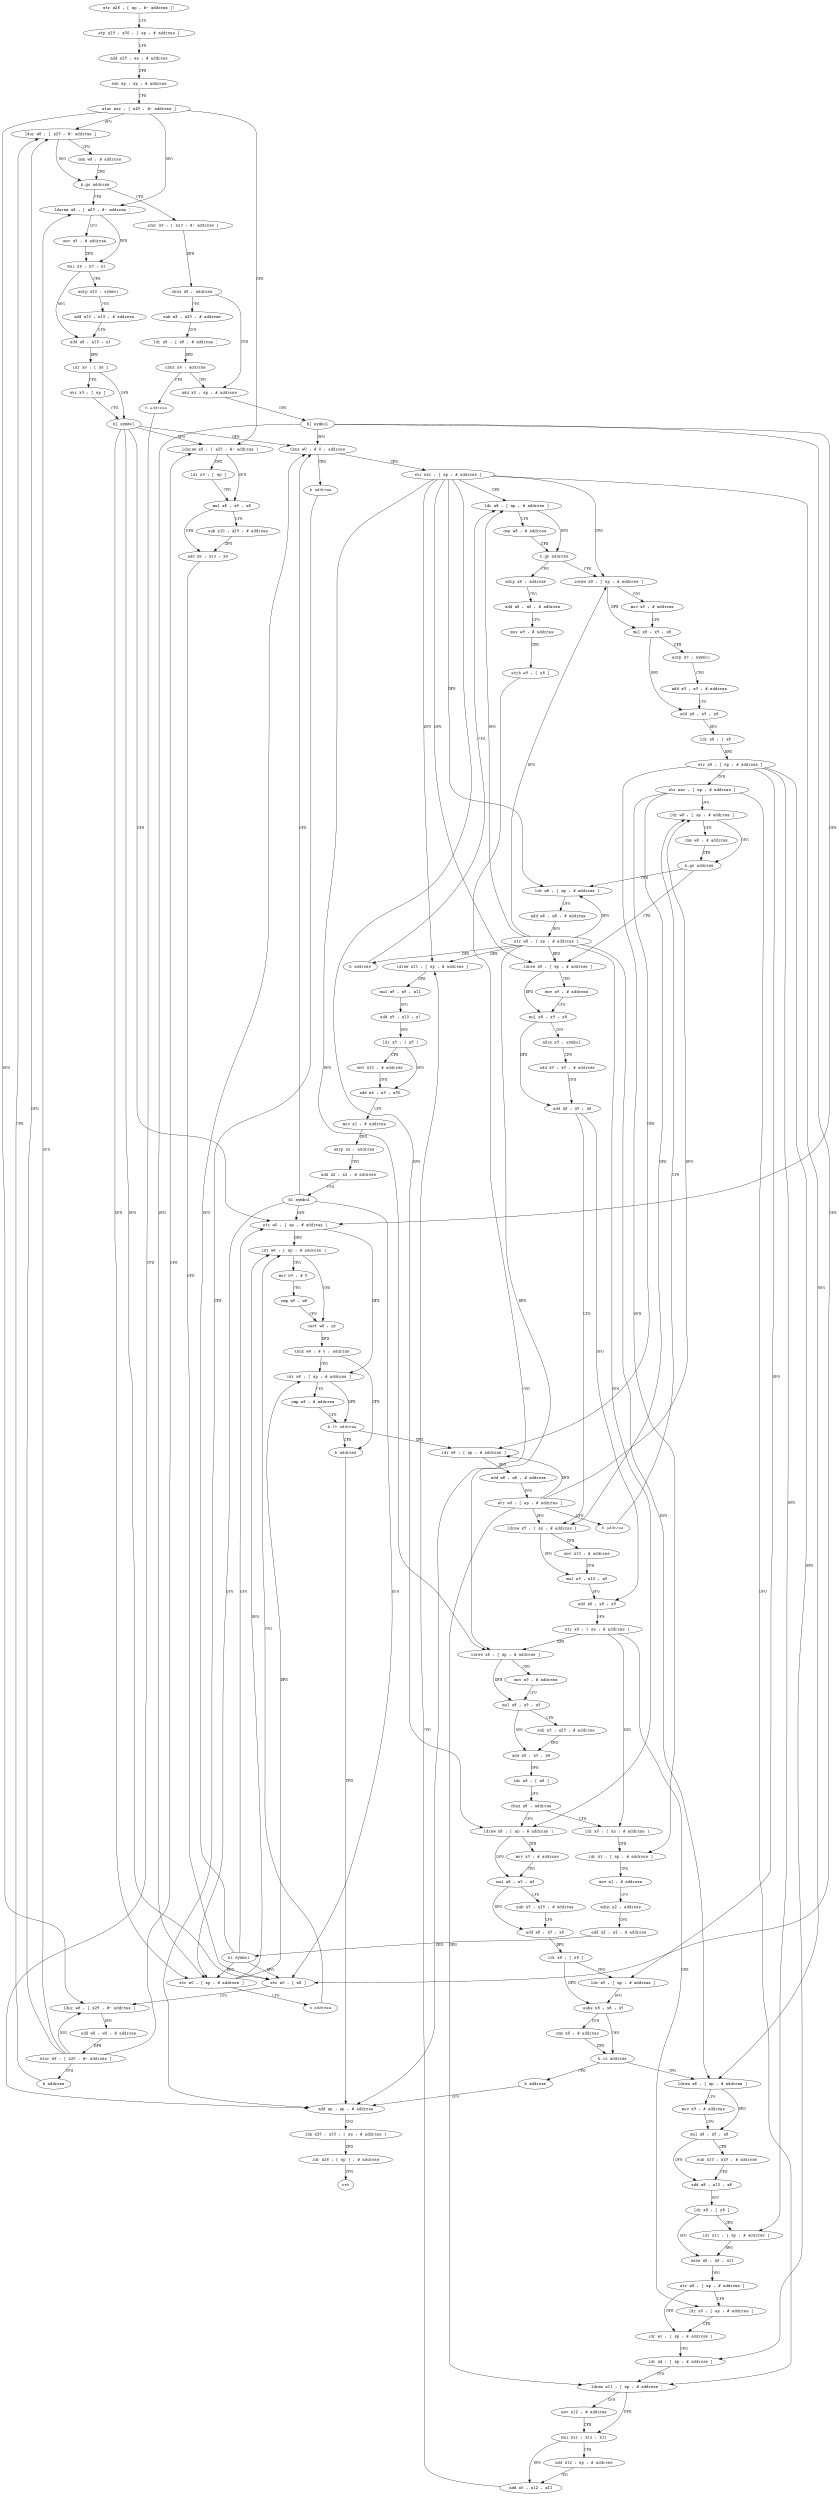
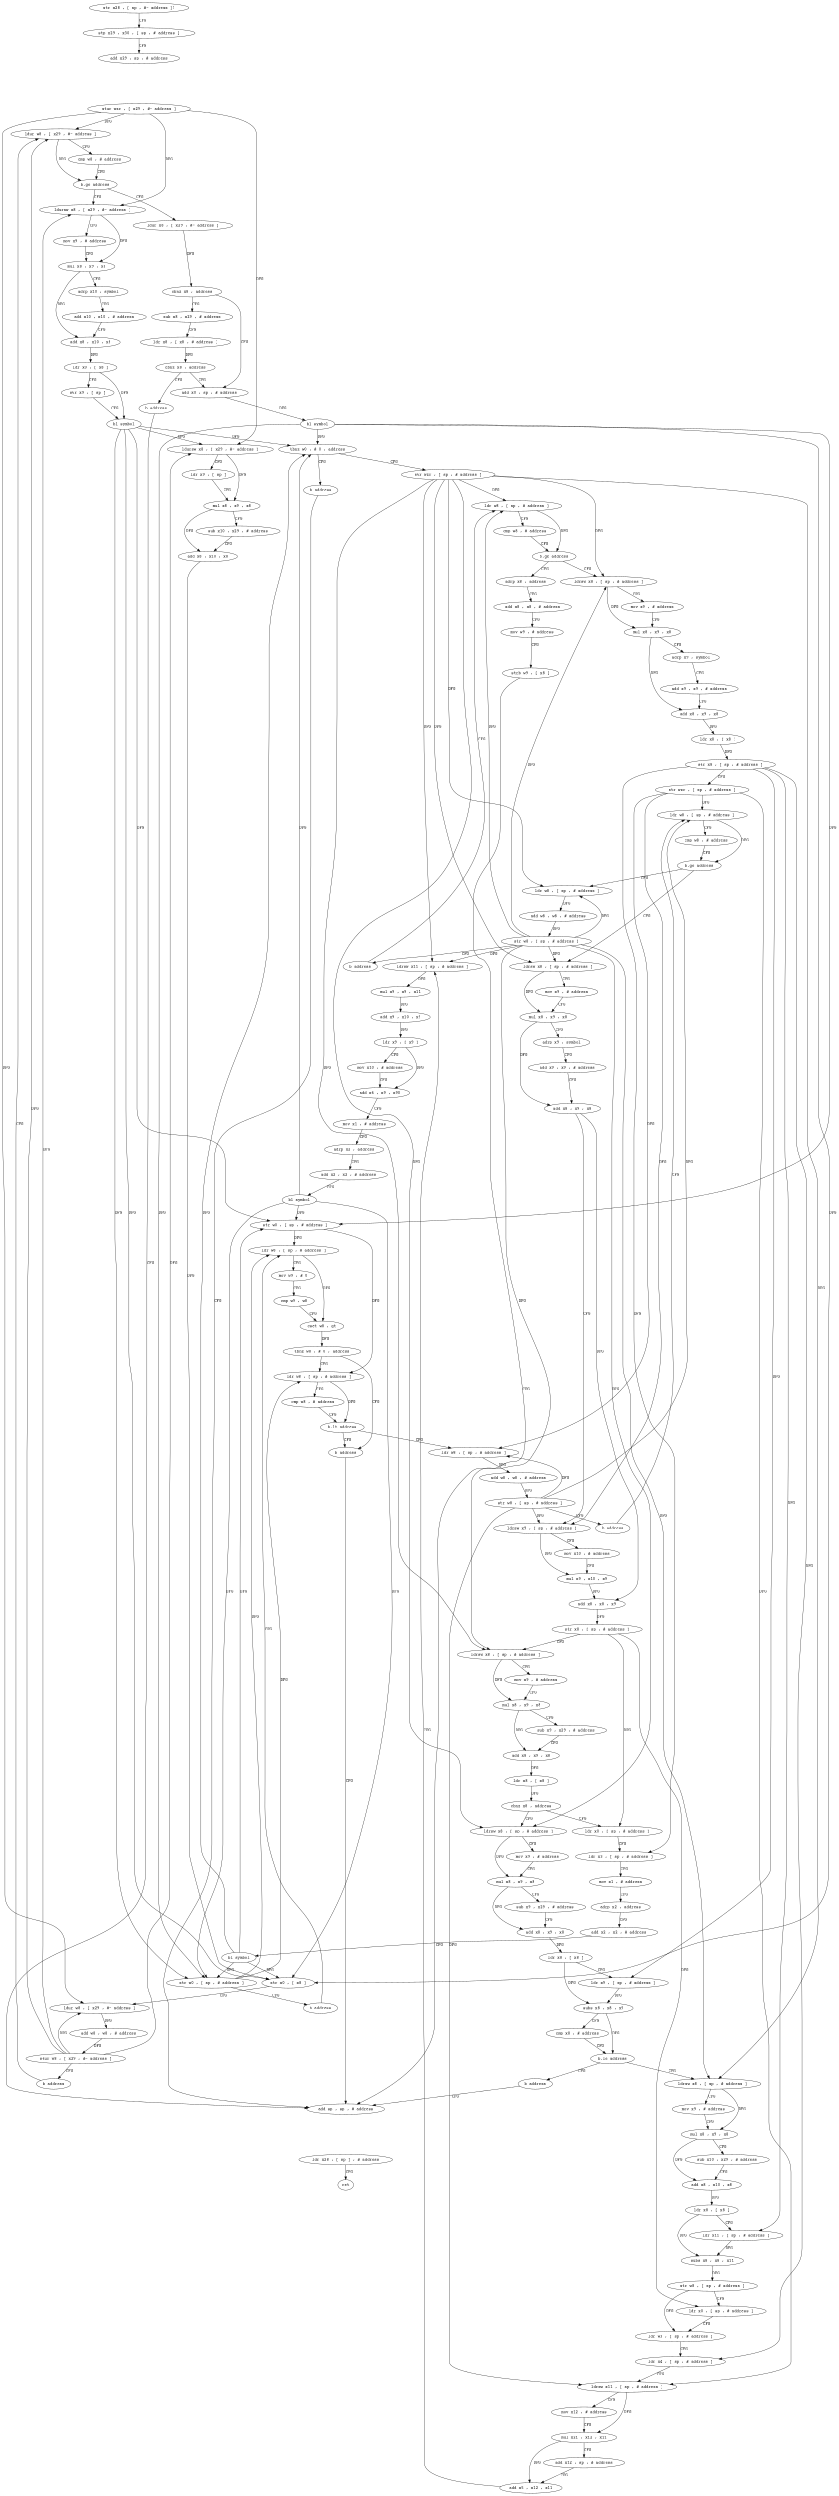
node "sub sp , sp , # address": removed
node "ldp x29 , x30 , [ sp , # address ]": removed
